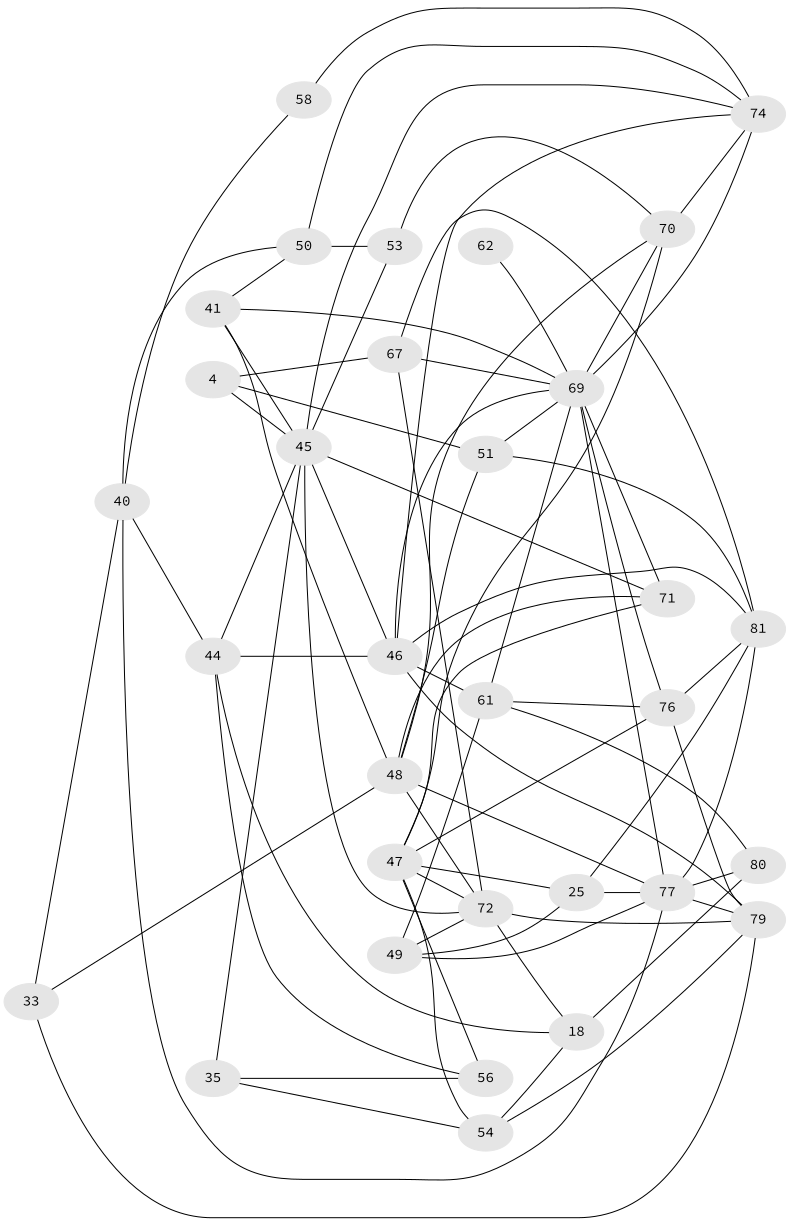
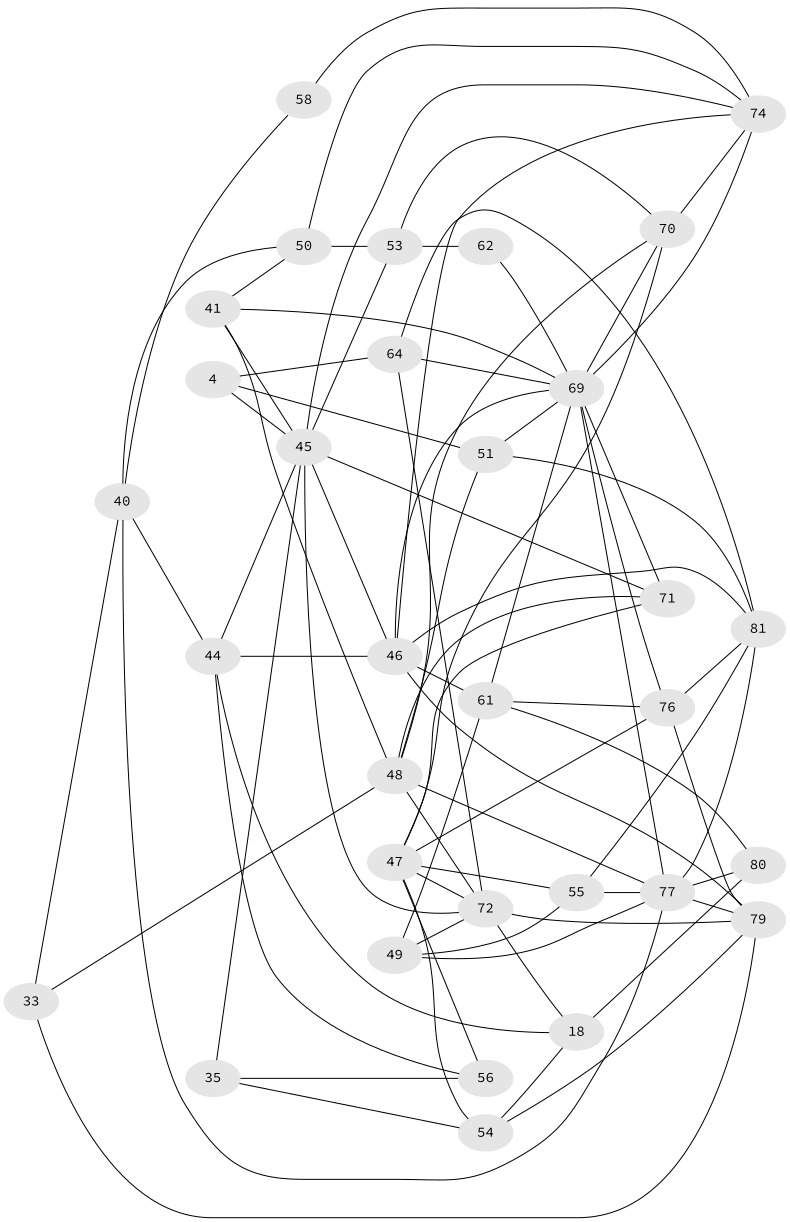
edge "53" -- "62": added
node "67": label "67" -> "64"
node "25": label "25" -> "55"
